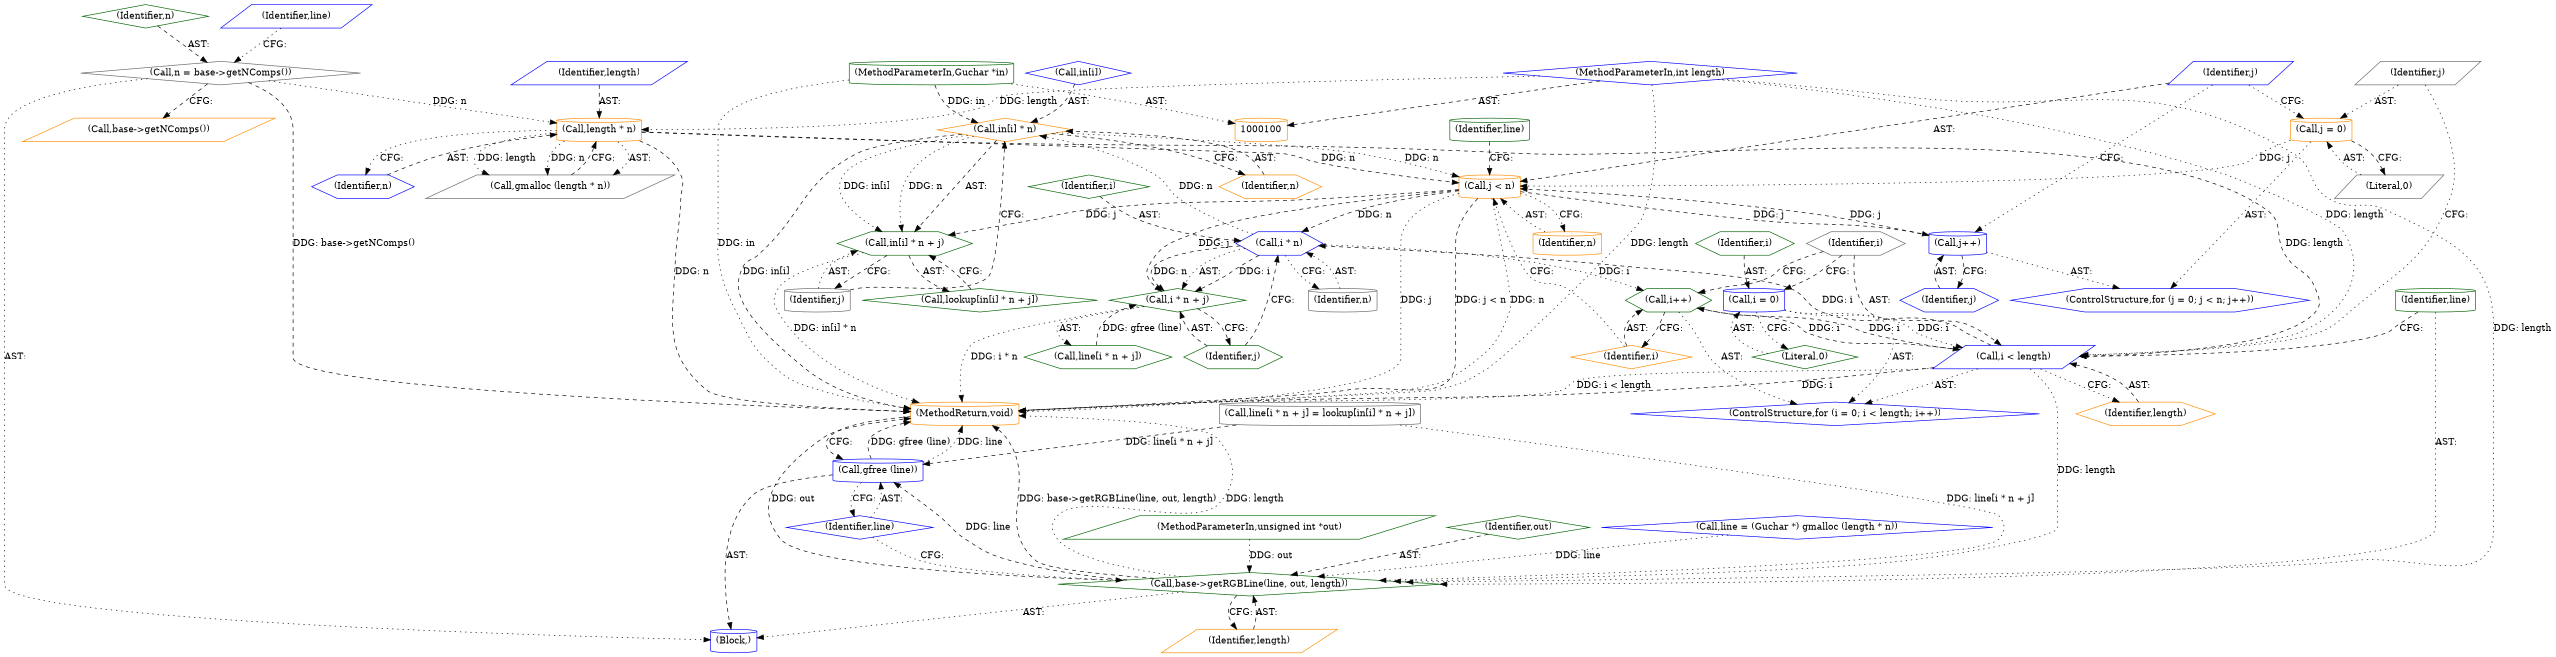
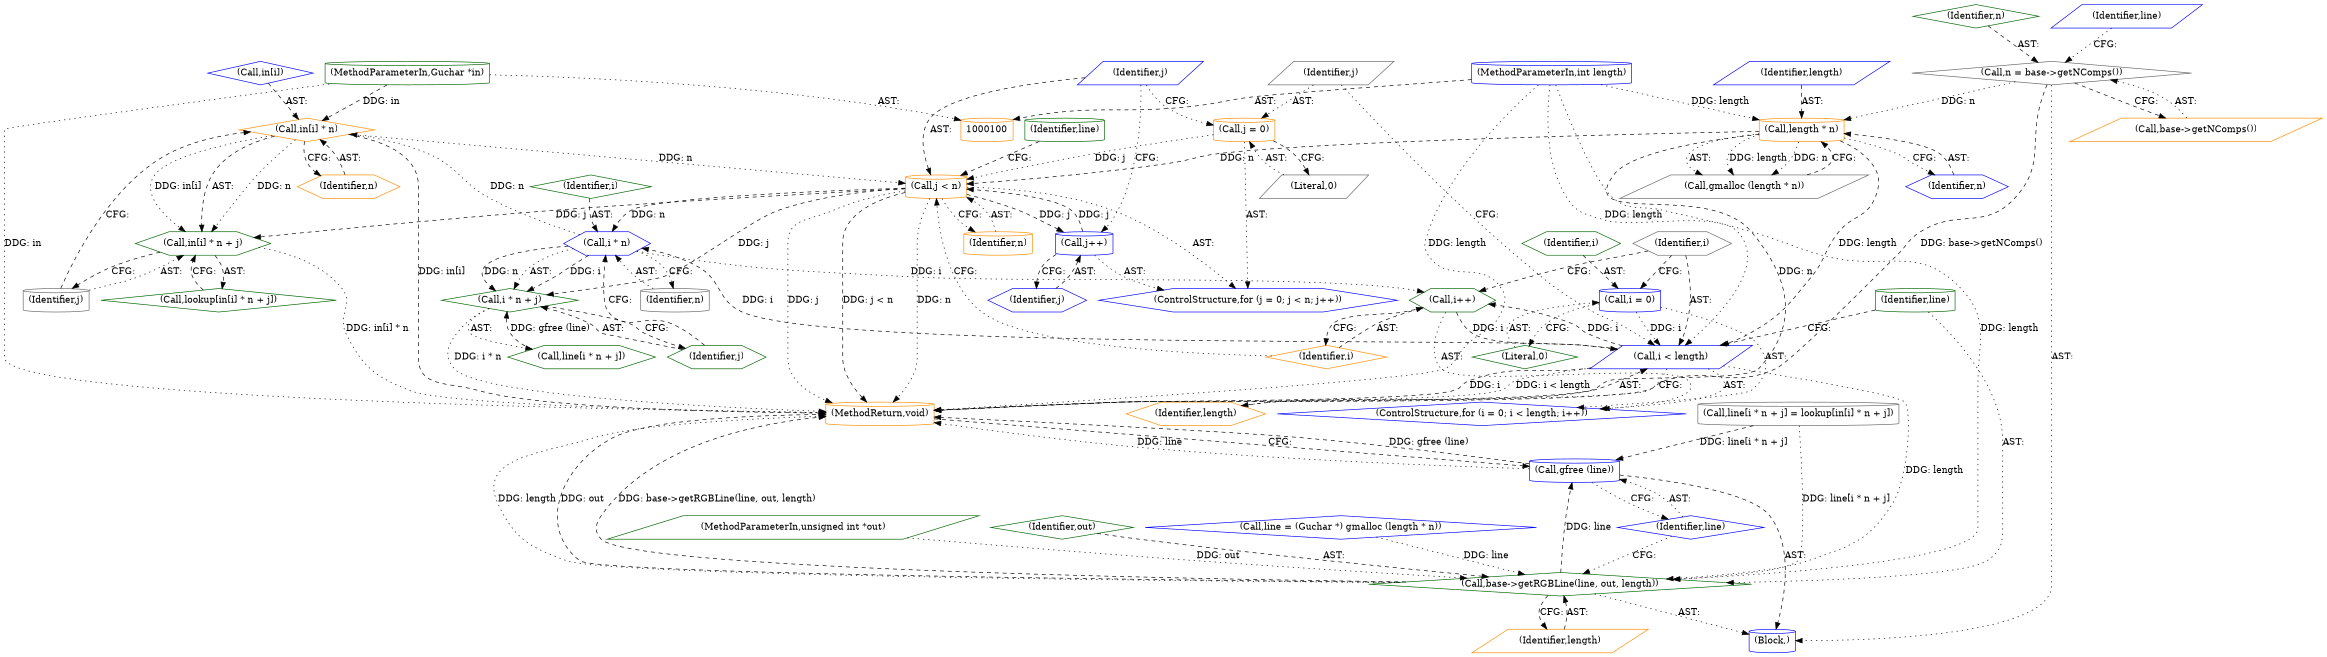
node "(MethodParameterIn,int length)": shape diamond -> cylinder
edge "(Call,base->getNComps())" -> "(Call,n = base->getNComps())": added, label "AST:"
edge "(Call,j < n)" -> "(ControlStructure,for (j = 0; j < n; j++))": added, label "AST:"
